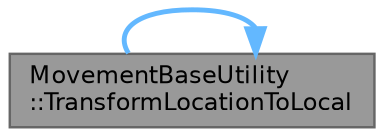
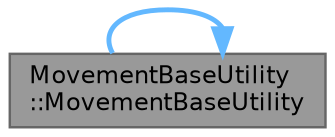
node "MovementBaseUtility ::TransformLocationToLocal": label "MovementBaseUtility ::TransformLocationToLocal" -> "MovementBaseUtility ::MovementBaseUtility"
